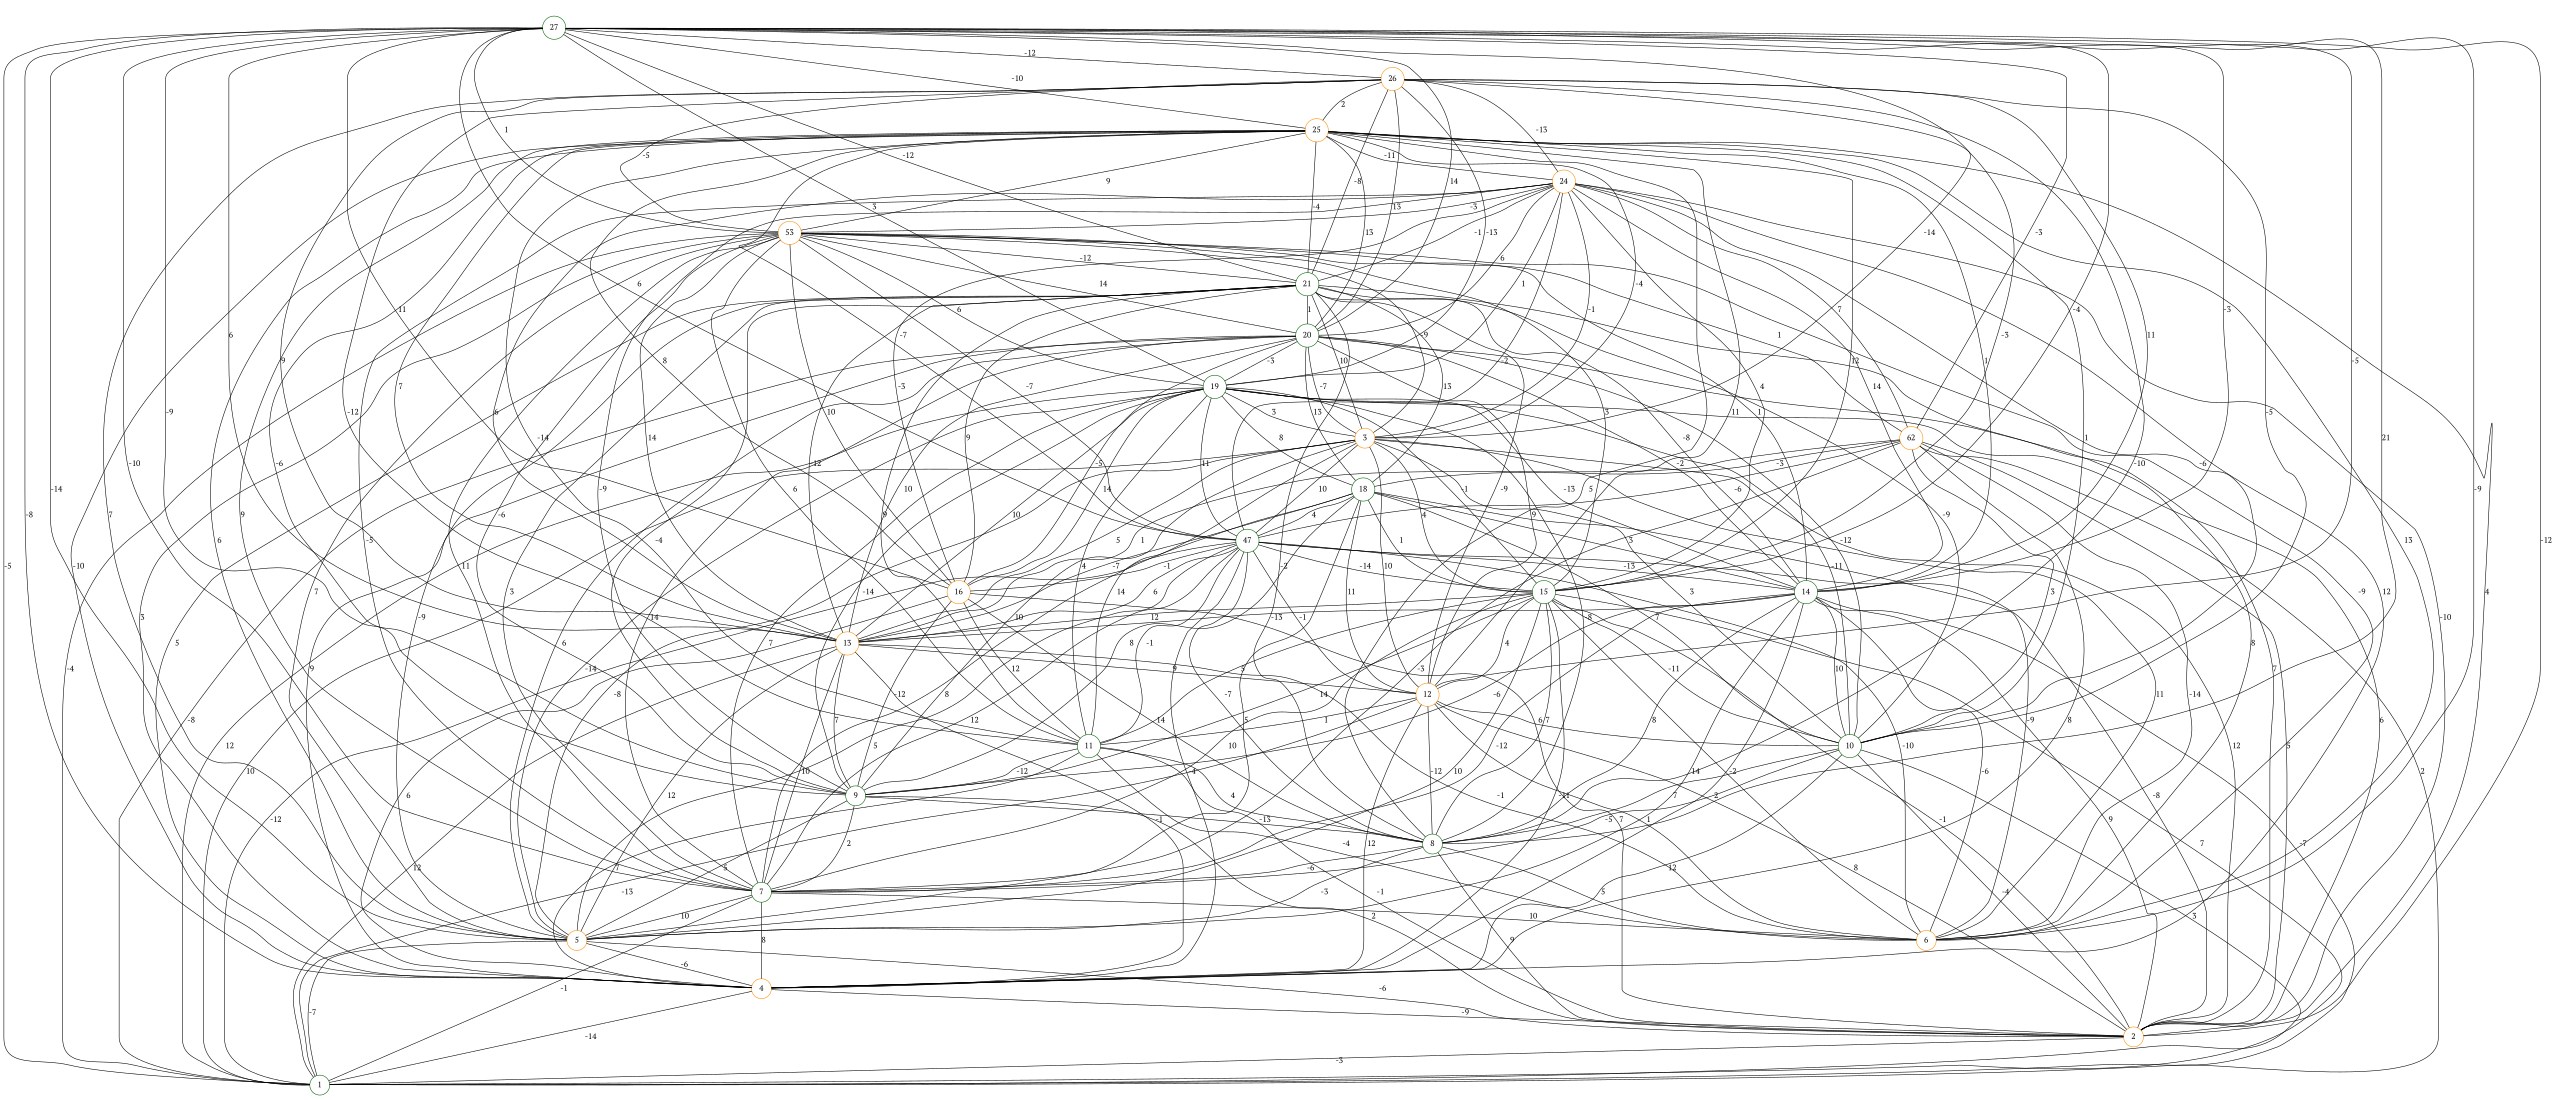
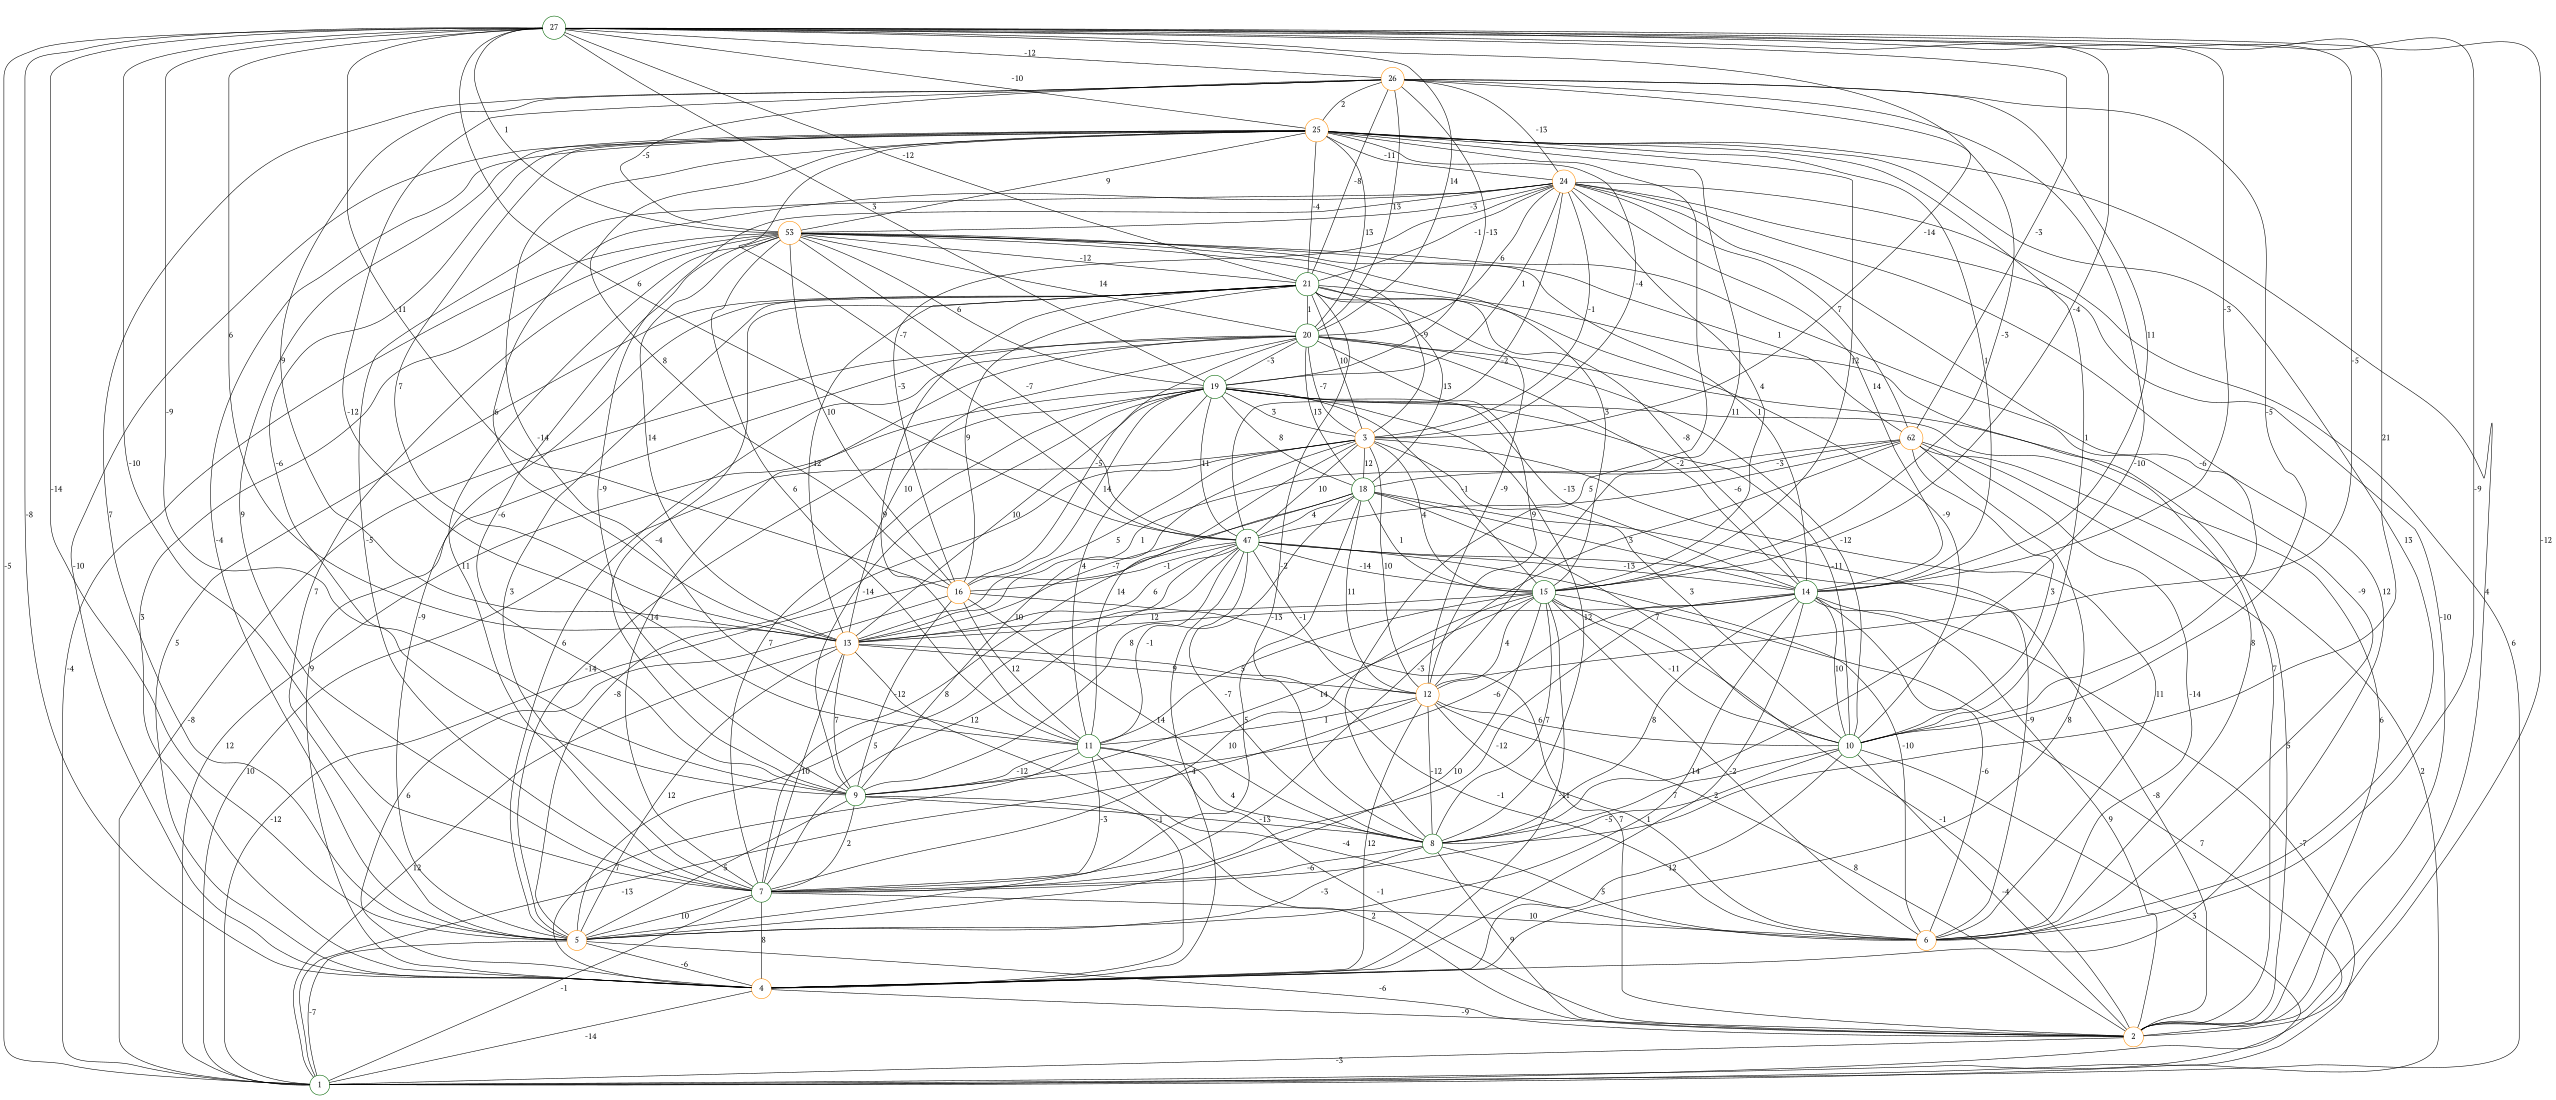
edge "25" -- "5": label "6" -> "-4"
edge "3" -- "2": now "3" -- "18"
edge "19" -- "8": label "-8" -> "12"
edge "11" -- "7": added, label "-3"
edge "24" -- "1": added, label "6"
